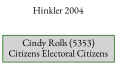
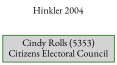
node "Cindy Rolls (5353) Citizens Electoral Citizens": label "Cindy Rolls (5353) Citizens Electoral Citizens" -> "Cindy Rolls (5353) Citizens Electoral Council"
